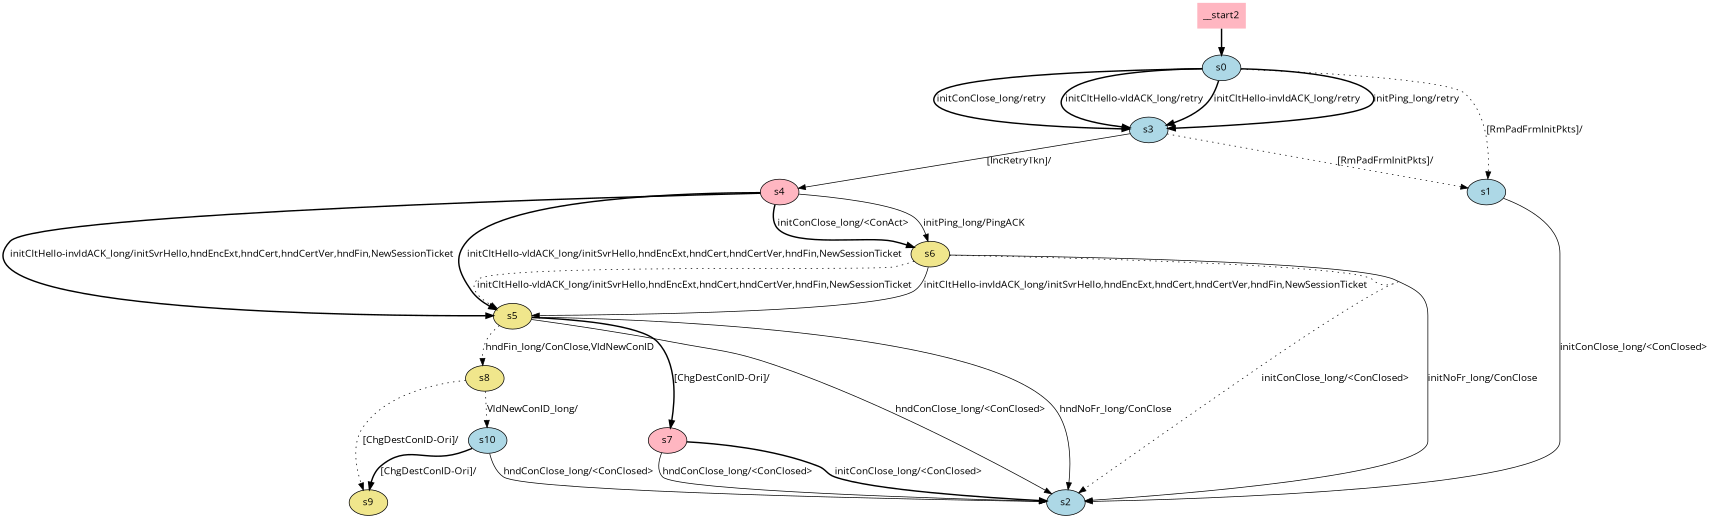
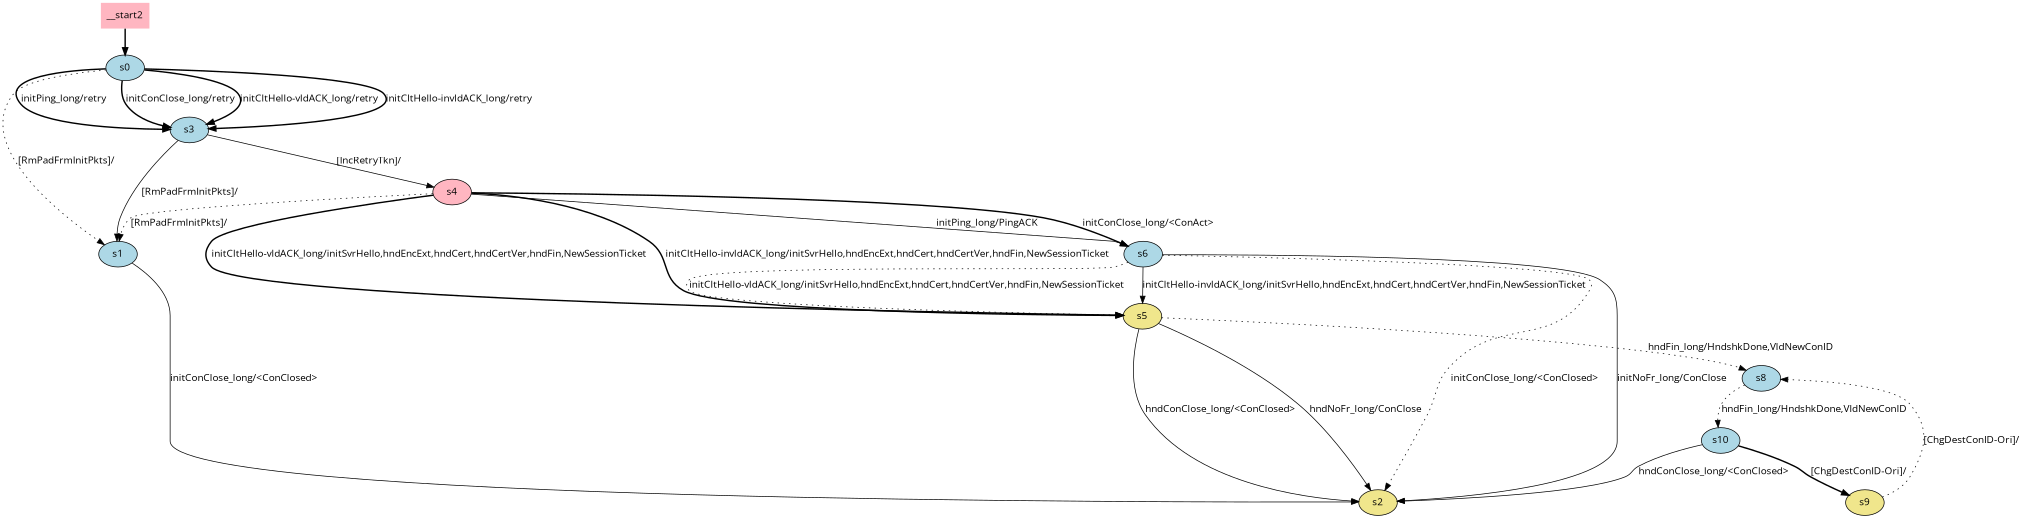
edge "s3" -> "s1": style dotted -> solid
edge "s4" -> "s1": added, label "[RmPadFrmInitPkts]/"
node "s6": fillcolor khaki -> lightblue
edge "s5" -> "s8": label "hndFin_long/ConClose,VldNewConID " -> "hndFin_long/HndshkDone,VldNewConID "
node "s8": fillcolor khaki -> lightblue
edge "s8" -> "s9": reversed
edge "s8" -> "s10": label "VldNewConID_long/ " -> "hndFin_long/HndshkDone,VldNewConID "
node "s7": removed
node "s2": fillcolor lightblue -> khaki
